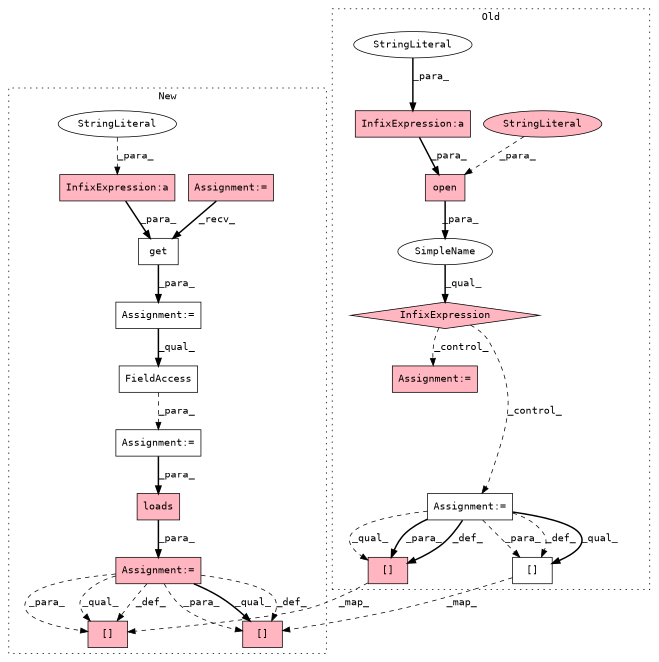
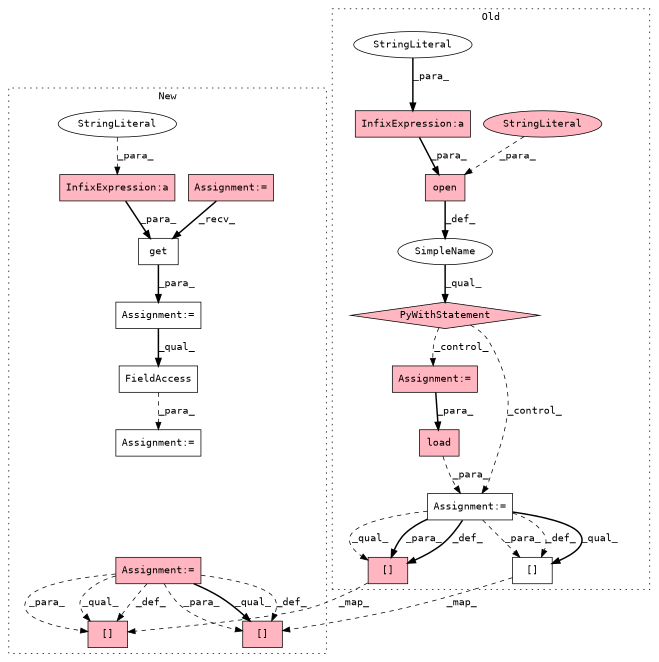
edge "open" -> "SimpleName": label "_para_" -> "_def_"
node "InfixExpression": label "InfixExpression" -> "PyWithStatement"
node "load": added
node "loads": removed
